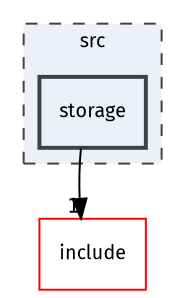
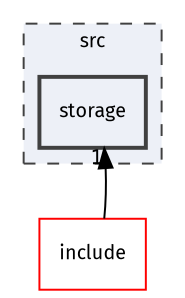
edge "storage" -> "include": reversed
